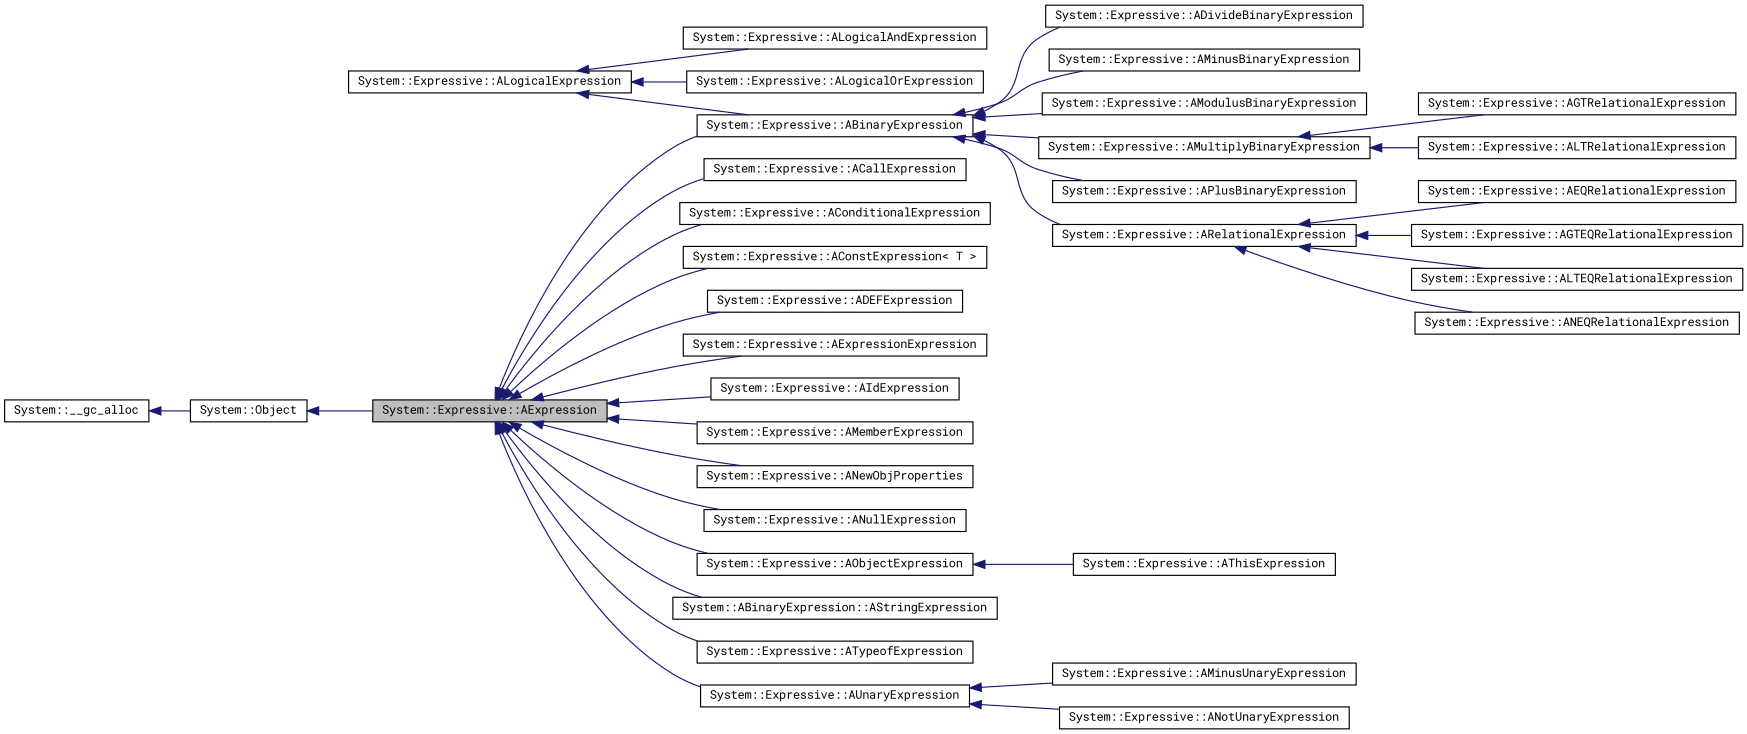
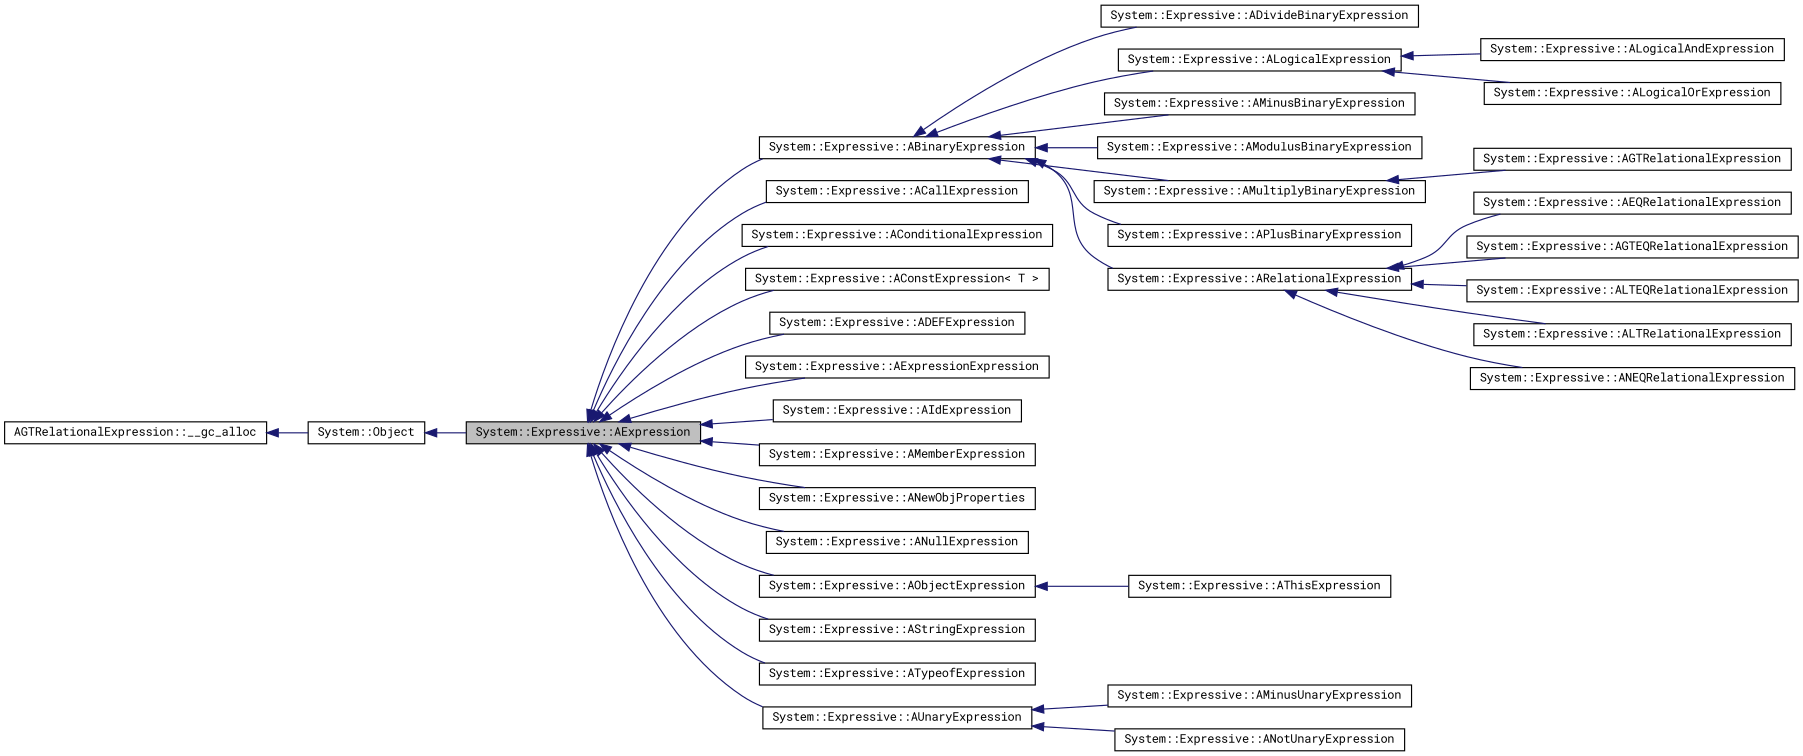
edge "System::Expressive::ABinaryExpression" -> "System::Expressive::ALogicalExpression": reversed
edge "System::Expressive::ALTRelationalExpression" -> "System::Expressive::AMultiplyBinaryExpression": now "System::Expressive::ALTRelationalExpression" -> "System::Expressive::ARelationalExpression"
node "System::__gc_alloc": label "System::__gc_alloc" -> "AGTRelationalExpression::__gc_alloc"
node "System::ABinaryExpression::AStringExpression": label "System::ABinaryExpression::AStringExpression" -> "System::Expressive::AStringExpression"
